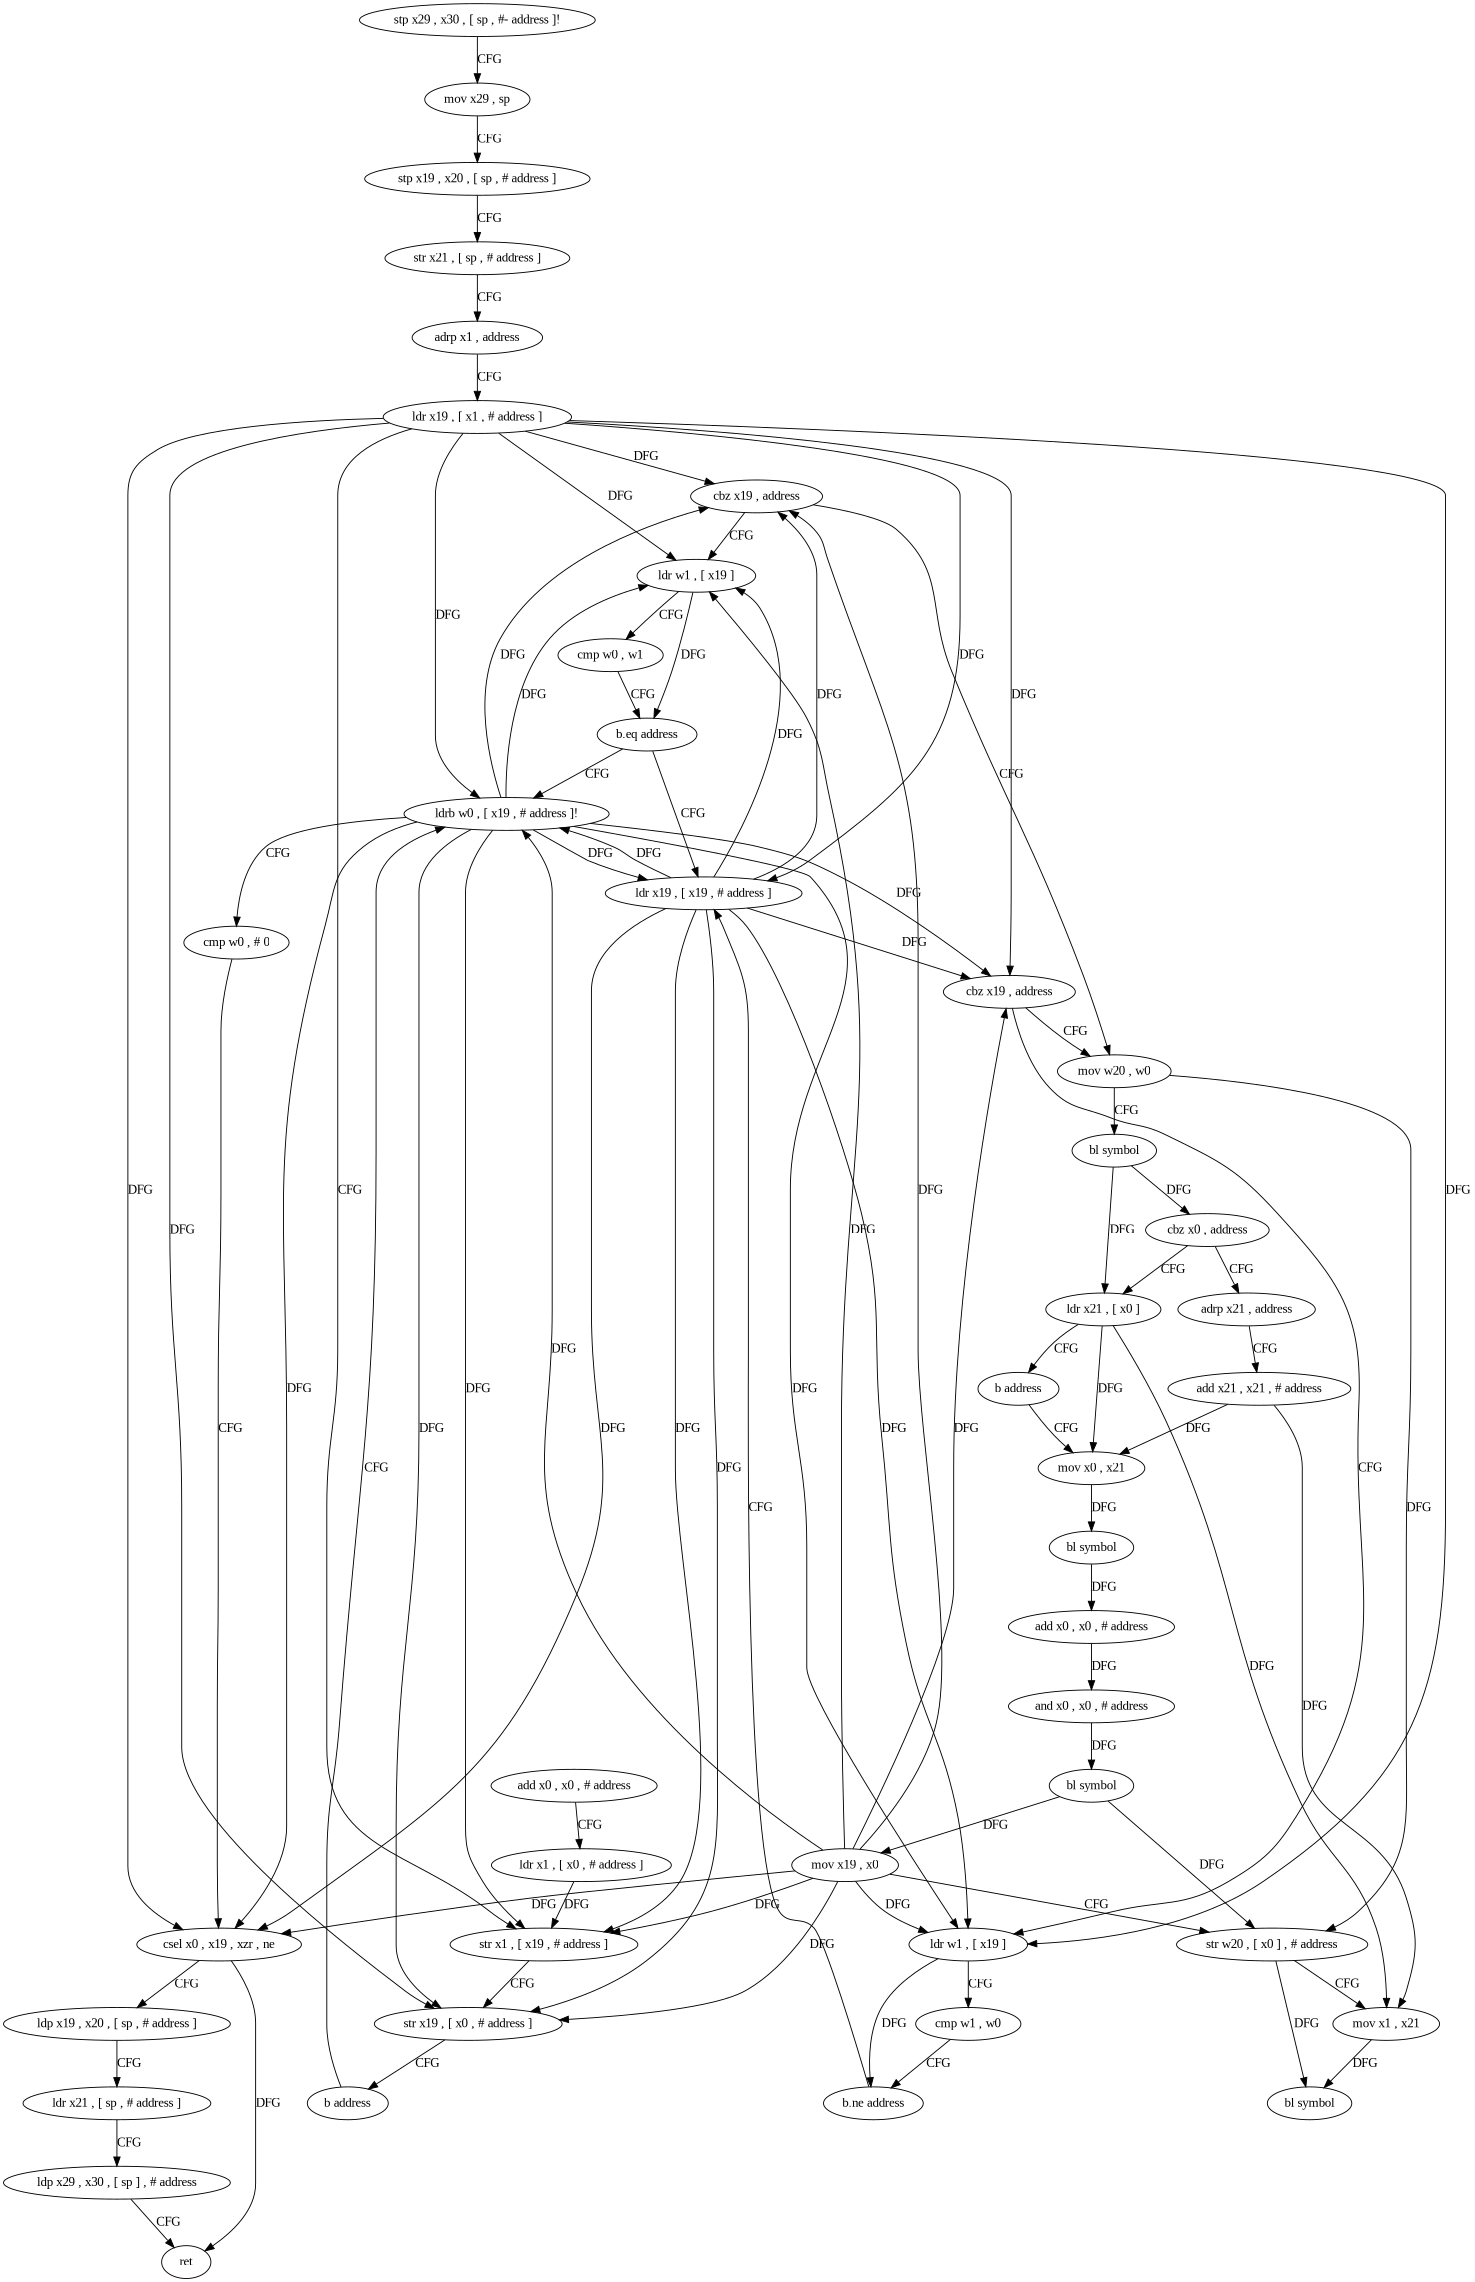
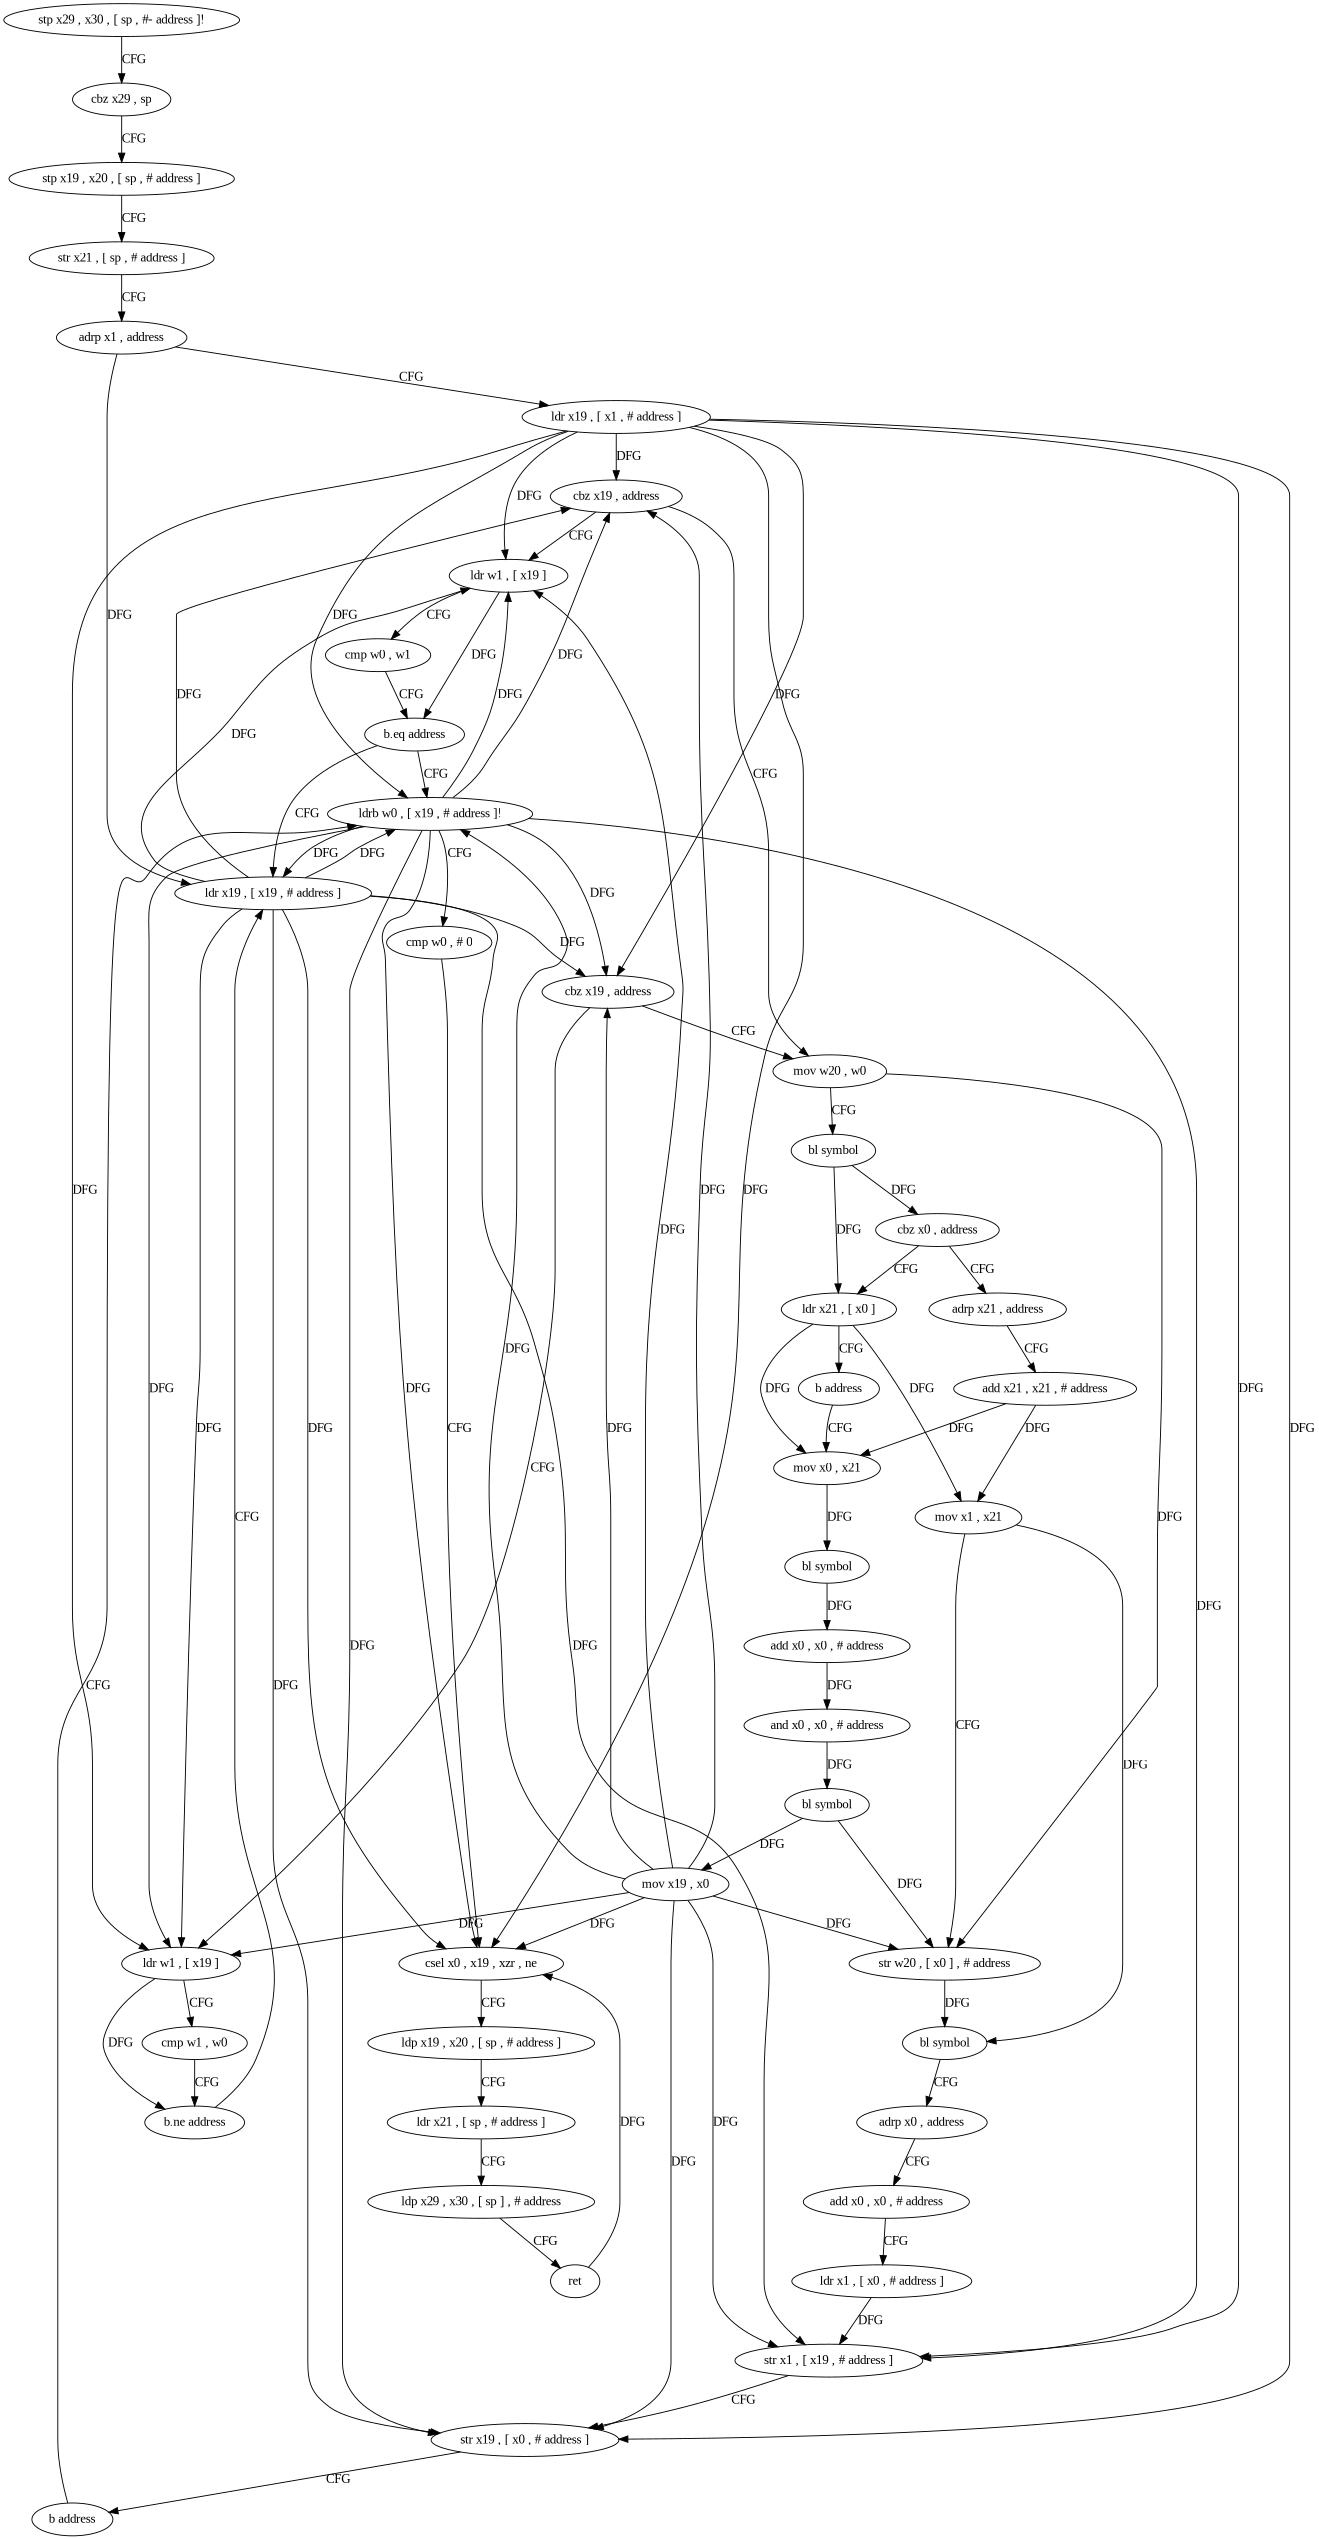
node "mov x29 , sp": label "mov x29 , sp" -> "cbz x29 , sp"
edge "ldr x19 , [ x1 , # address ]" -> "ldr x19 , [ x19 , # address ]": now "adrp x1 , address" -> "ldr x19 , [ x19 , # address ]"
edge "ldr x19 , [ x1 , # address ]" -> "str x1 , [ x19 , # address ]": label "CFG" -> "DFG"
edge "mov x19 , x0" -> "str w20 , [ x0 ] , # address": label "CFG" -> "DFG"
edge "str w20 , [ x0 ] , # address" -> "mov x1 , x21": reversed
edge "csel x0 , x19 , xzr , ne" -> "ret": reversed
node "adrp x0 , address": added
